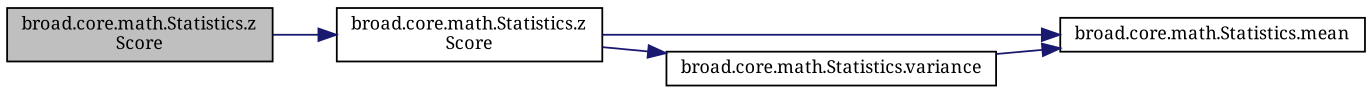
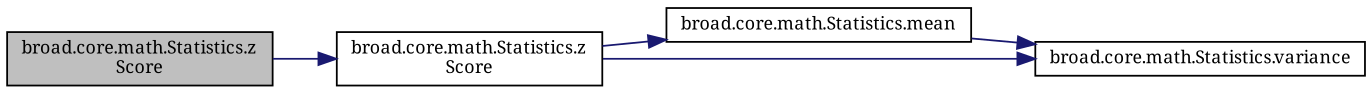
edge "broad.core.math.Statistics.variance" -> "broad.core.math.Statistics.mean": reversed
